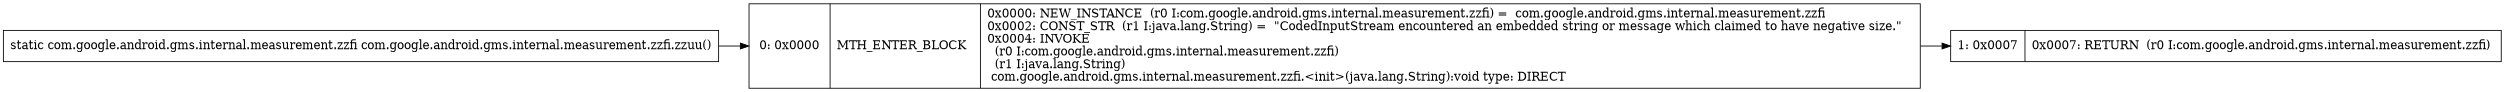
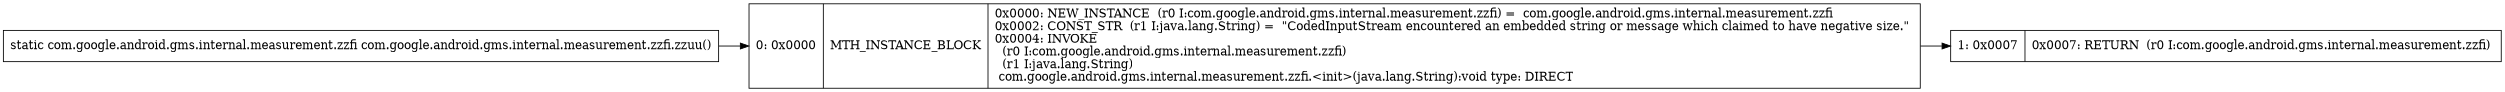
node "0: 0x0000": text "MTH_ENTER_BLOCK" -> "MTH_INSTANCE_BLOCK"
